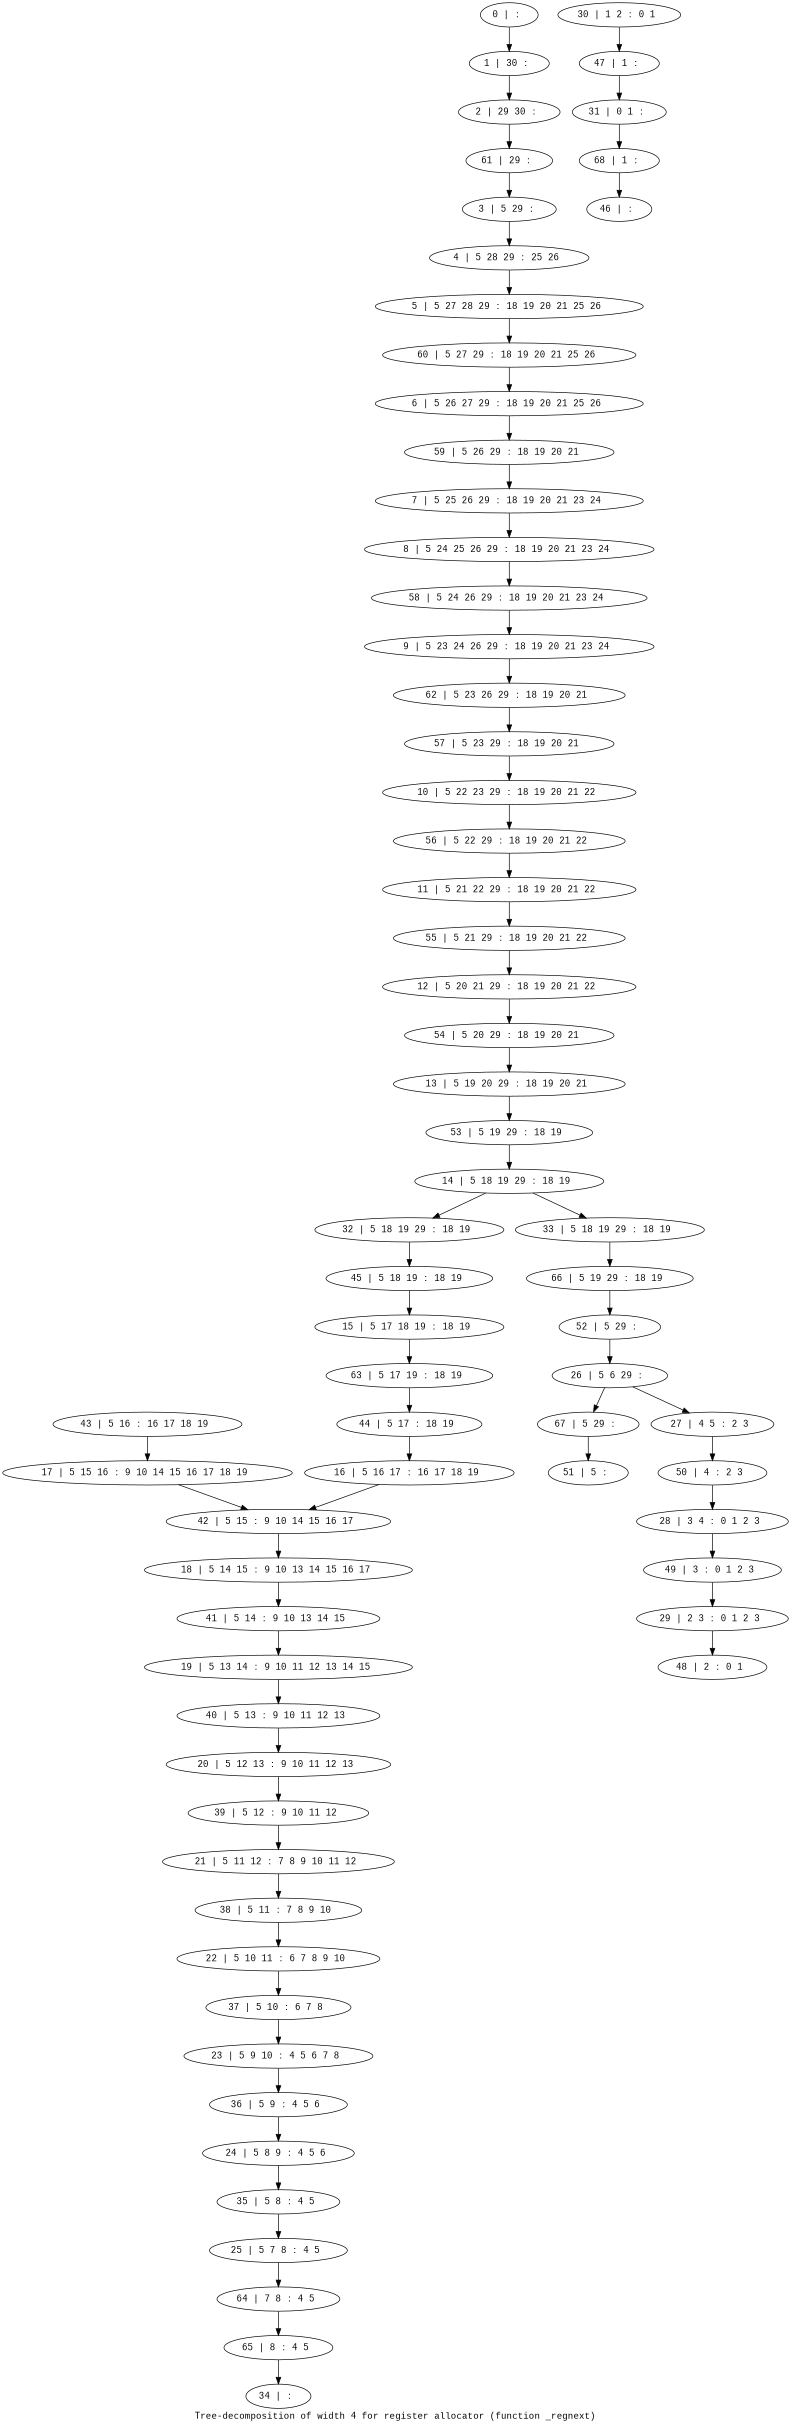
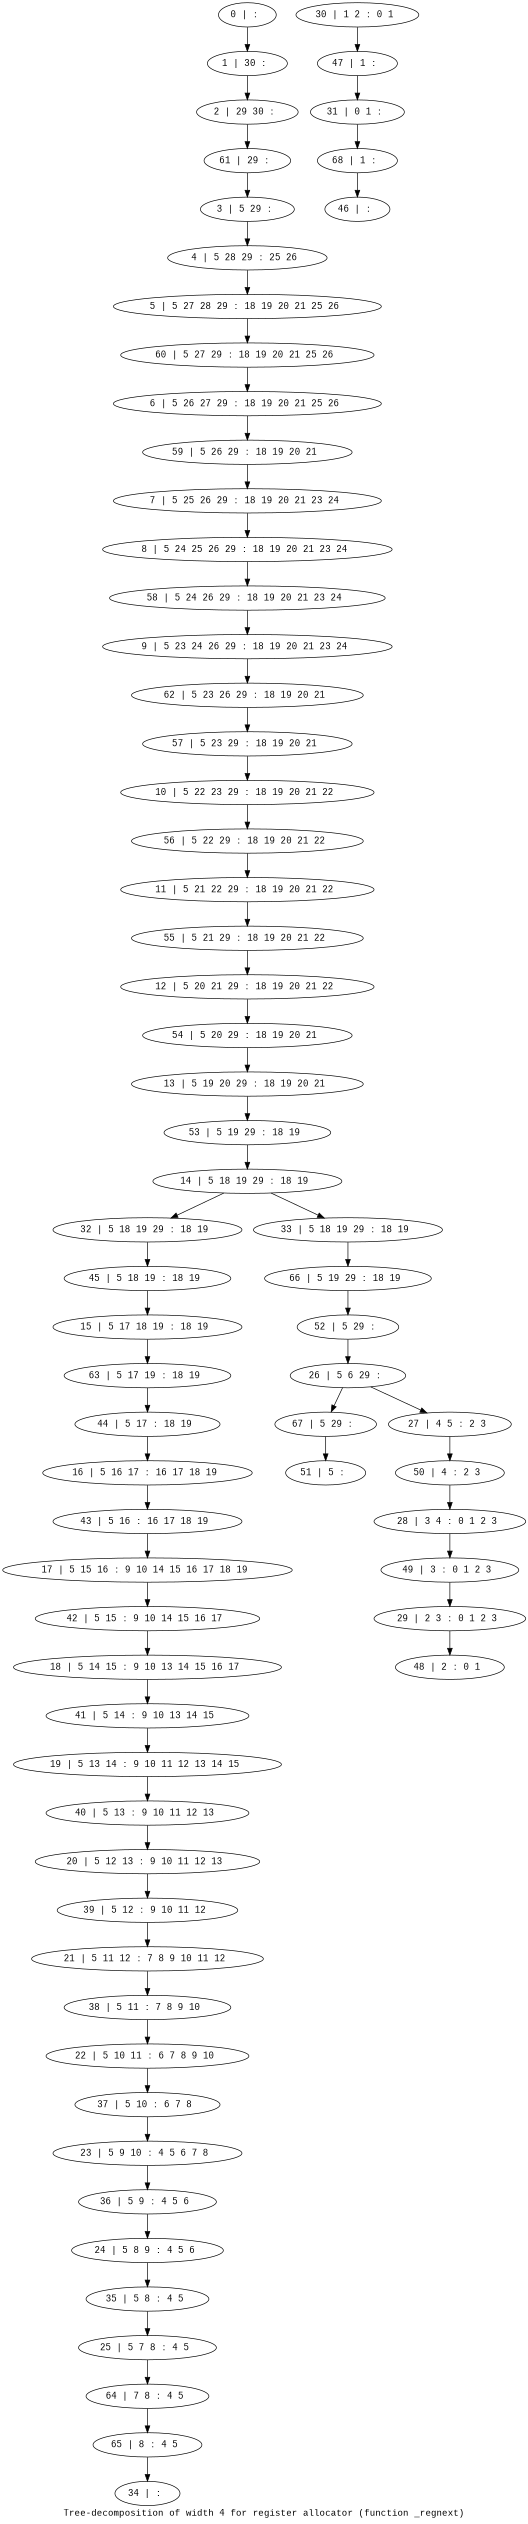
edge "16 | 5 16 17 : 16 17 18 19" -> "42 | 5 15 : 9 10 14 15 16 17": now "16 | 5 16 17 : 16 17 18 19" -> "43 | 5 16 : 16 17 18 19"
